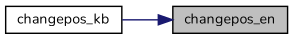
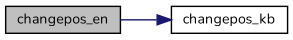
edge "changepos_kb" -> "changepos_en": reversed
